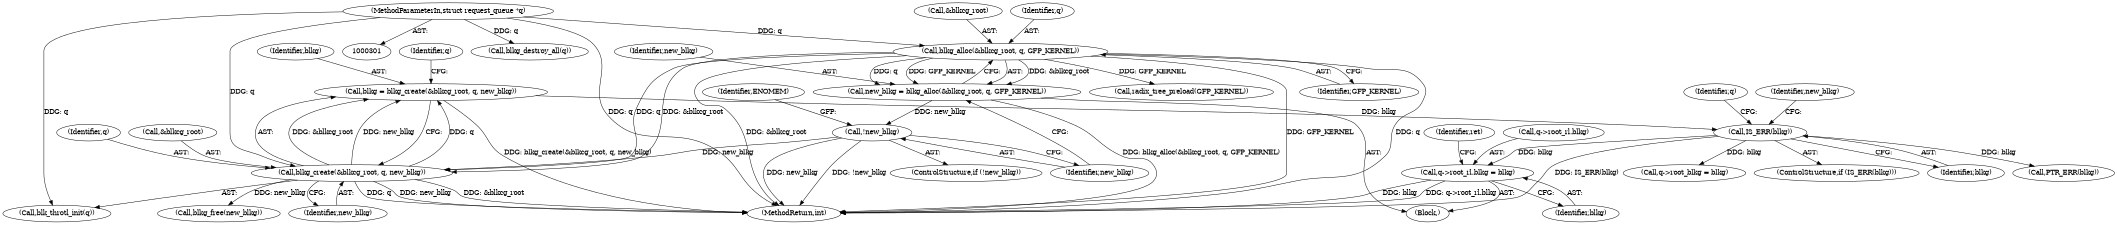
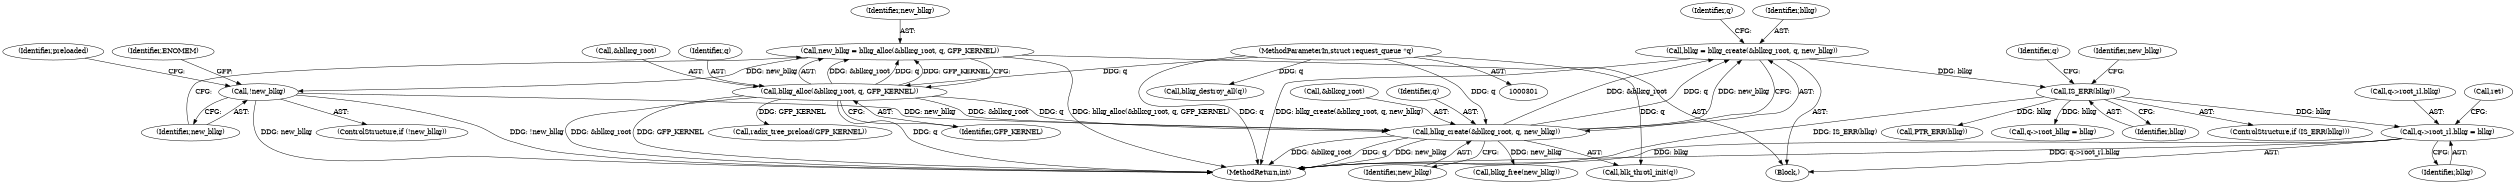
node "(Identifier,preloaded)": added
edge "(Call,blkg = blkg_create(&blkcg_root, q, new_blkg))" -> "(Block,)": added, label "AST:"
node "(Identifier,ret)": label "(Identifier,ret)" -> "(Call,ret)"
